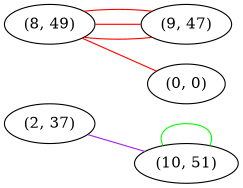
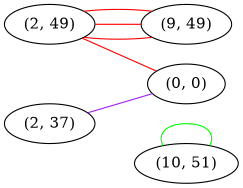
node "(8, 49)": label "(8, 49)" -> "(2, 49)"
node "(9, 47)": label "(9, 47)" -> "(9, 49)"
edge "(2, 37)" -- "(10, 51)": now "(2, 37)" -- "(0, 0)"
